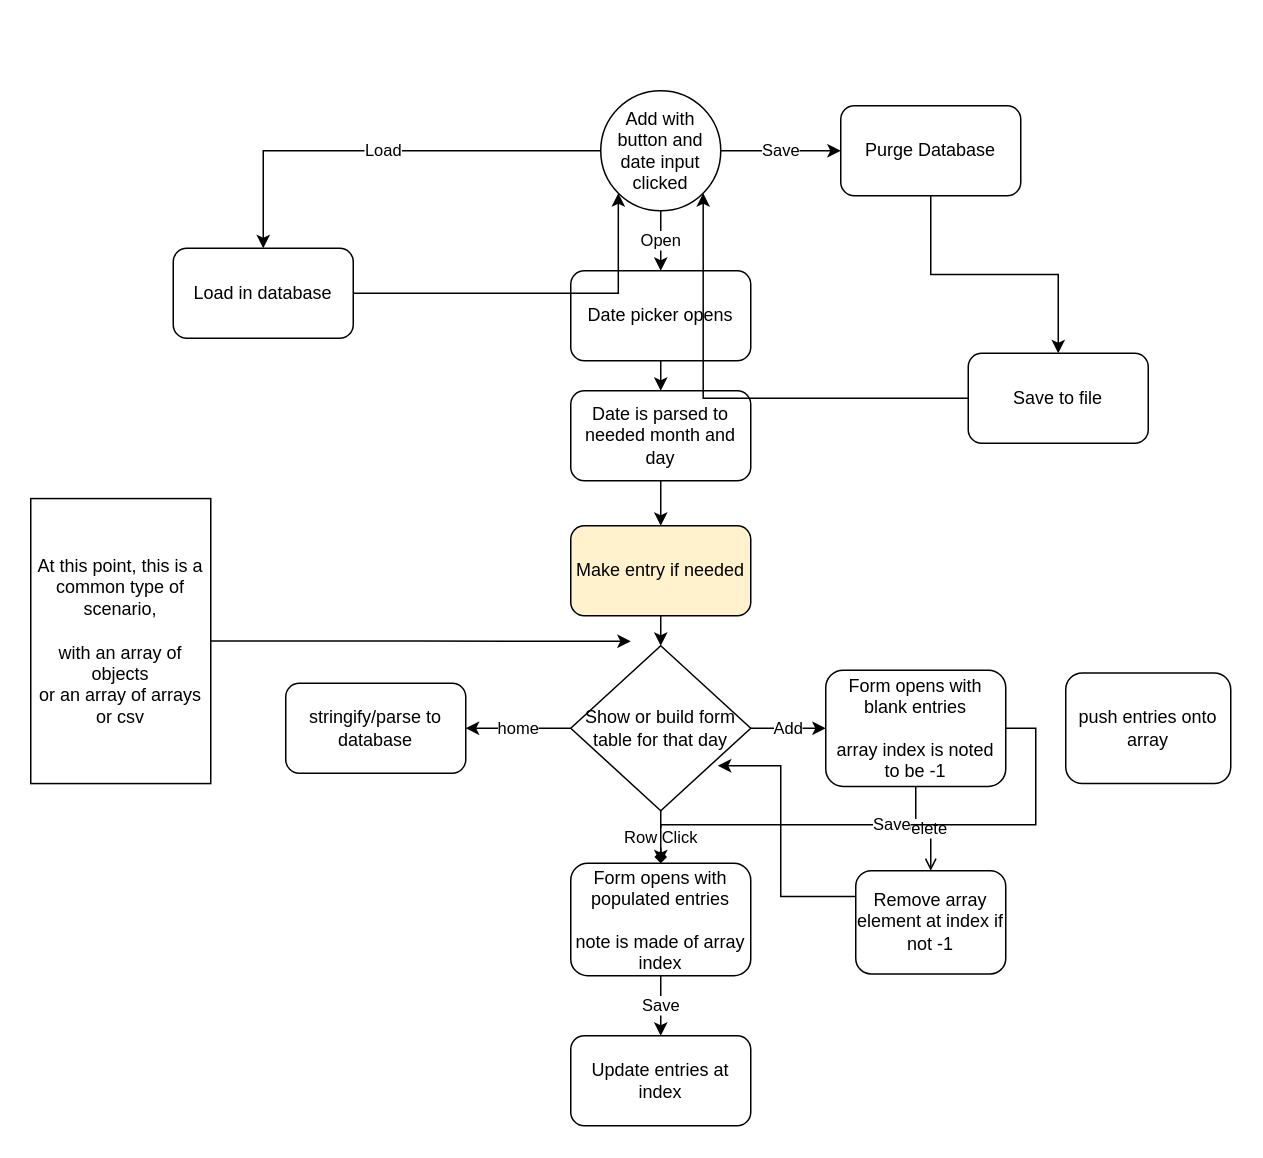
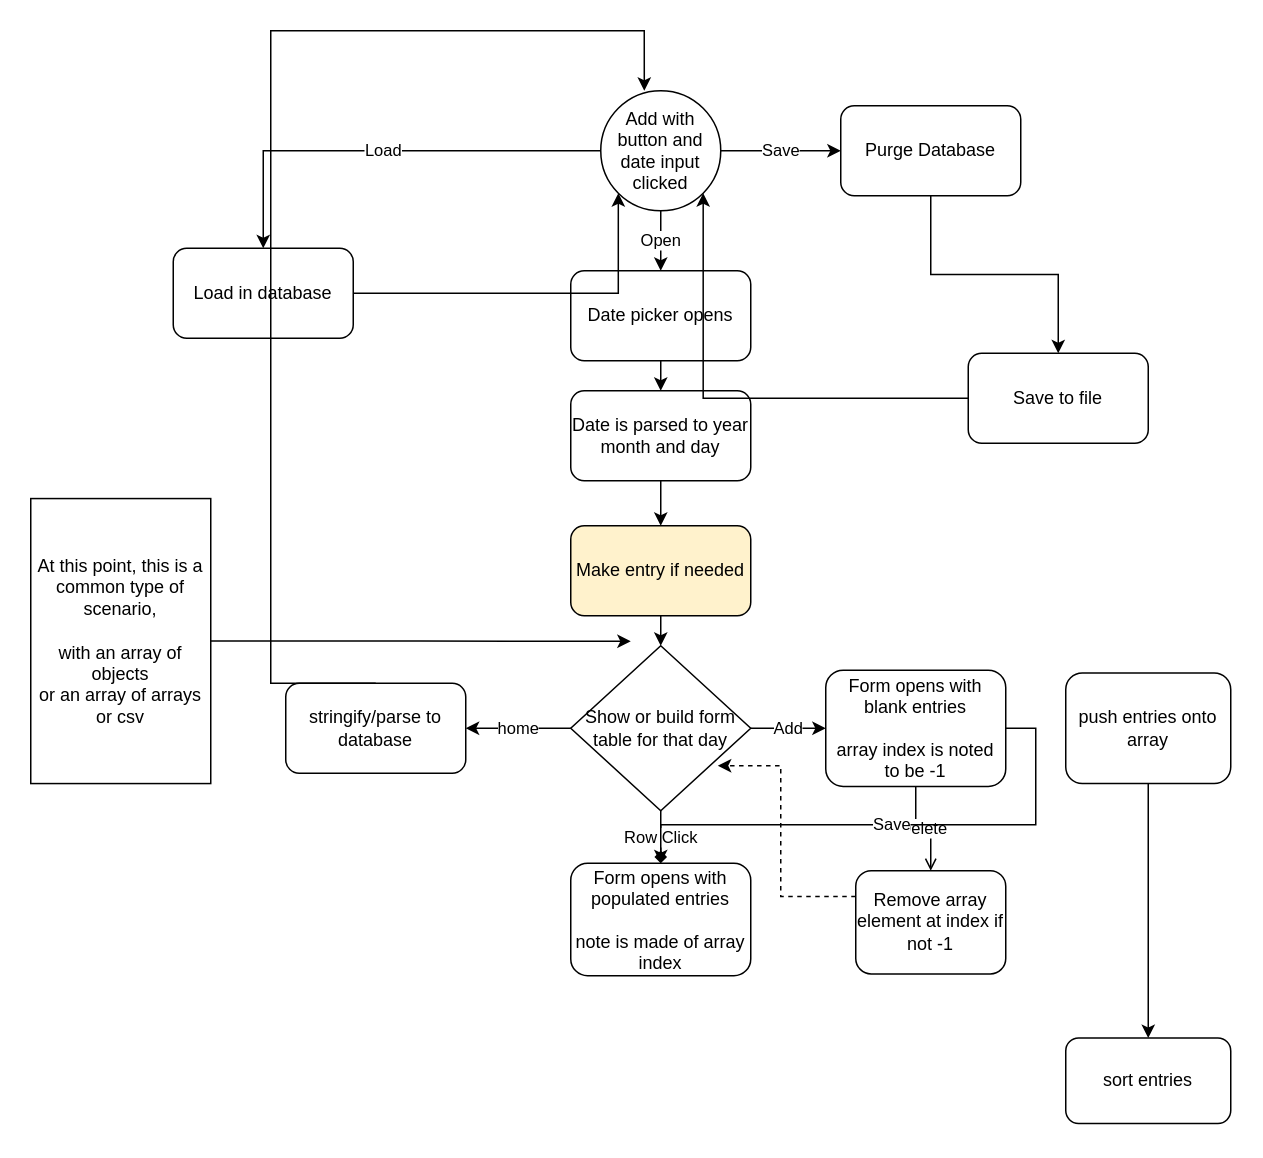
edge "stringify/parse to database" -> "Add with button and date input clicked": added
node "Date is parsed to needed month and day": label "Date is parsed to needed month and day" -> "Date is parsed to year month and day"
edge "Remove array element at index if not -1" -> "Show or build form table for that day": style solid -> dashed
edge "push entries onto array" -> "sort entries": added
edge "Form opens with populated entries note is made of array index" -> "Update entries at index": removed, label "Save"
node "Update entries at index": removed
node "sort entries": added
